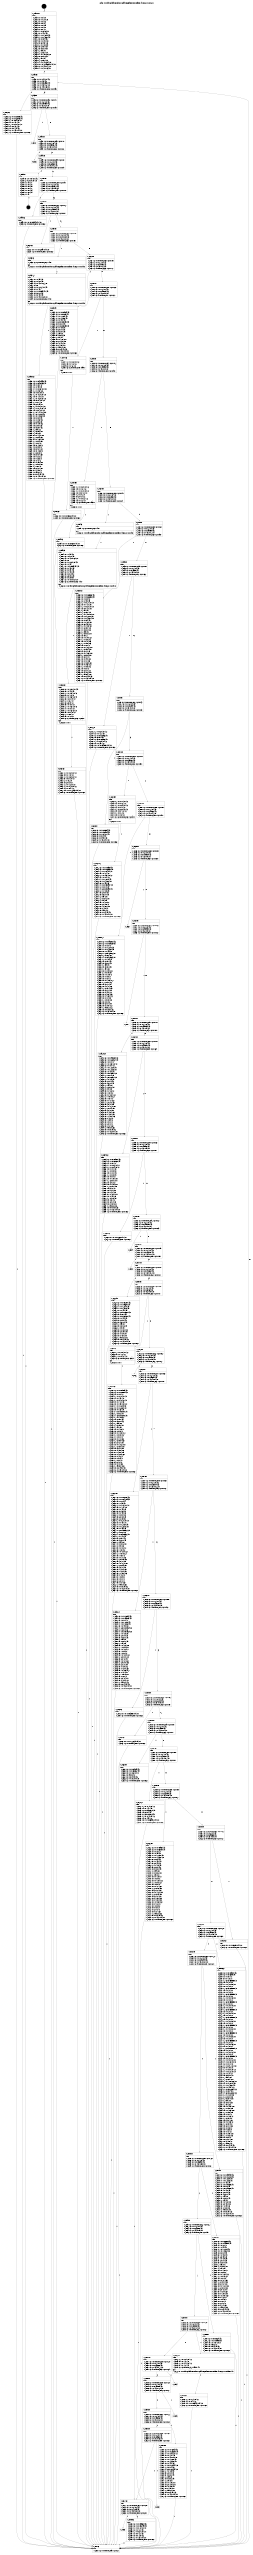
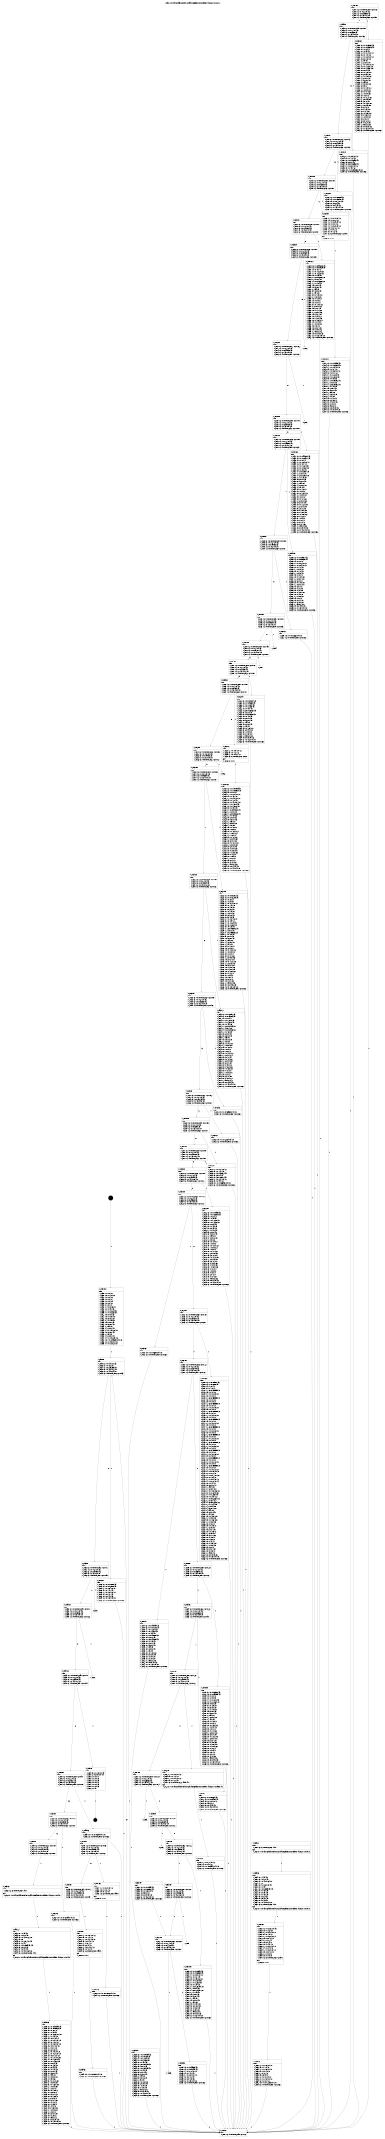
node "0x401f57 [28]": removed
node "0x401fab [28]": removed
edge "0x4021db [28]" -> "0x402557 [30]": now "0x4021db [28]" -> "0x402d4d [42]"
